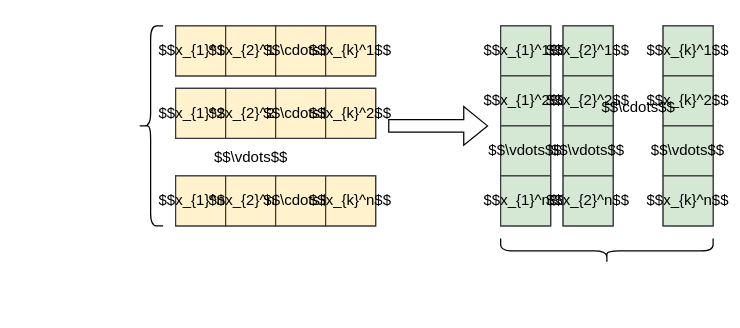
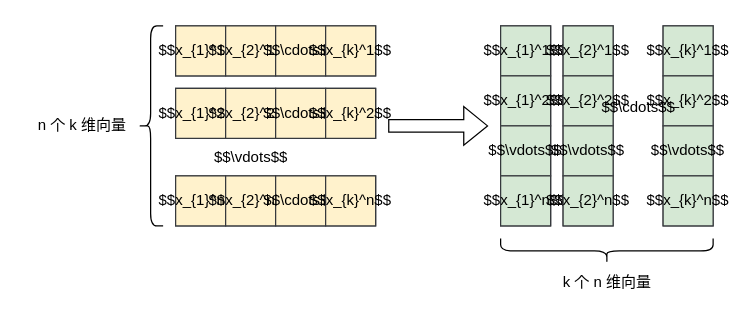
node "n 个 k 维向量": added
node "k 个 n 维向量": added
